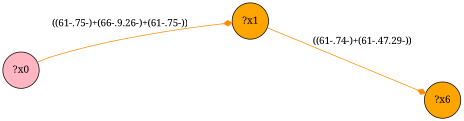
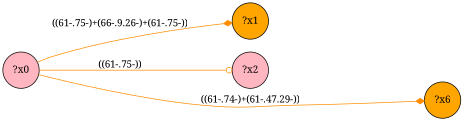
edge "?x1" -> "?x6": now "?x0" -> "?x6"
node "?x2": added
